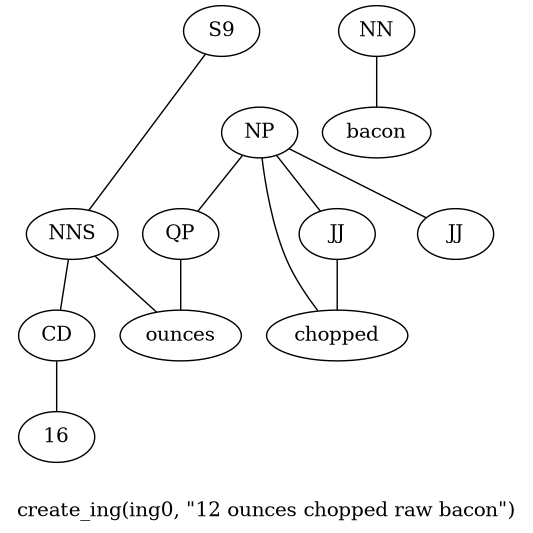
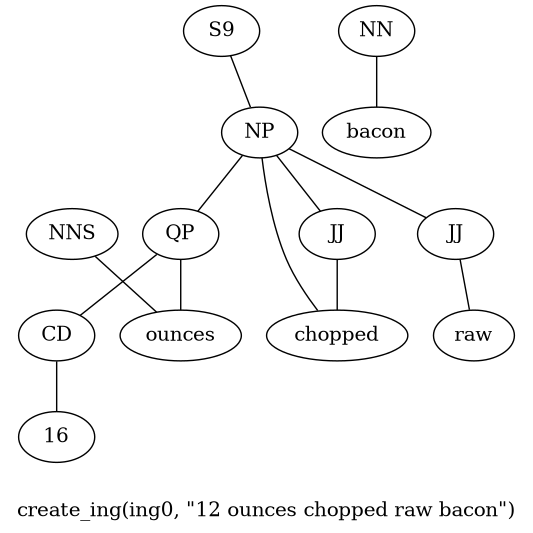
edge "S9" -- "NNS": now "S9" -- "NP"
edge "NNS" -- "CD": now "QP" -- "CD"
node "raw": added
